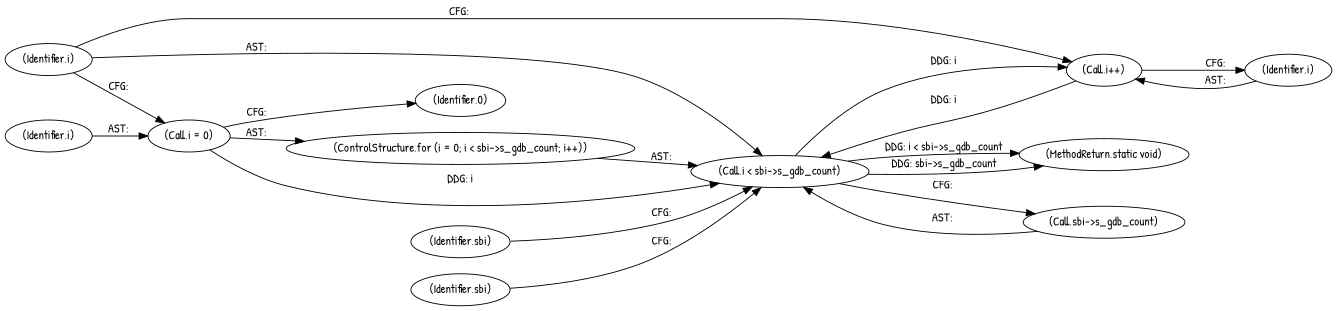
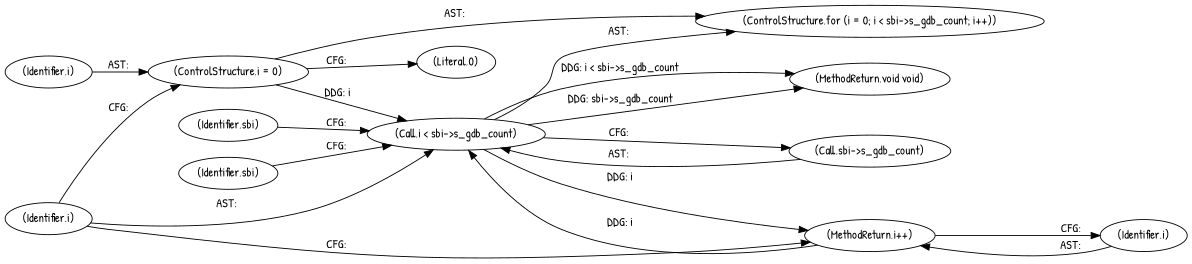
node "(Call,i++)": label "(Call,i++)" -> "(MethodReturn,i++)"
node "(Identifier,0)": label "(Identifier,0)" -> "(Literal,0)"
node "(Call,i = 0)": label "(Call,i = 0)" -> "(ControlStructure,i = 0)"
node "(MethodReturn,static void)": label "(MethodReturn,static void)" -> "(MethodReturn,void void)"
edge "(ControlStructure,for (i = 0; i < sbi->s_gdb_count; i++))" -> "(Call,i < sbi->s_gdb_count)": reversed
